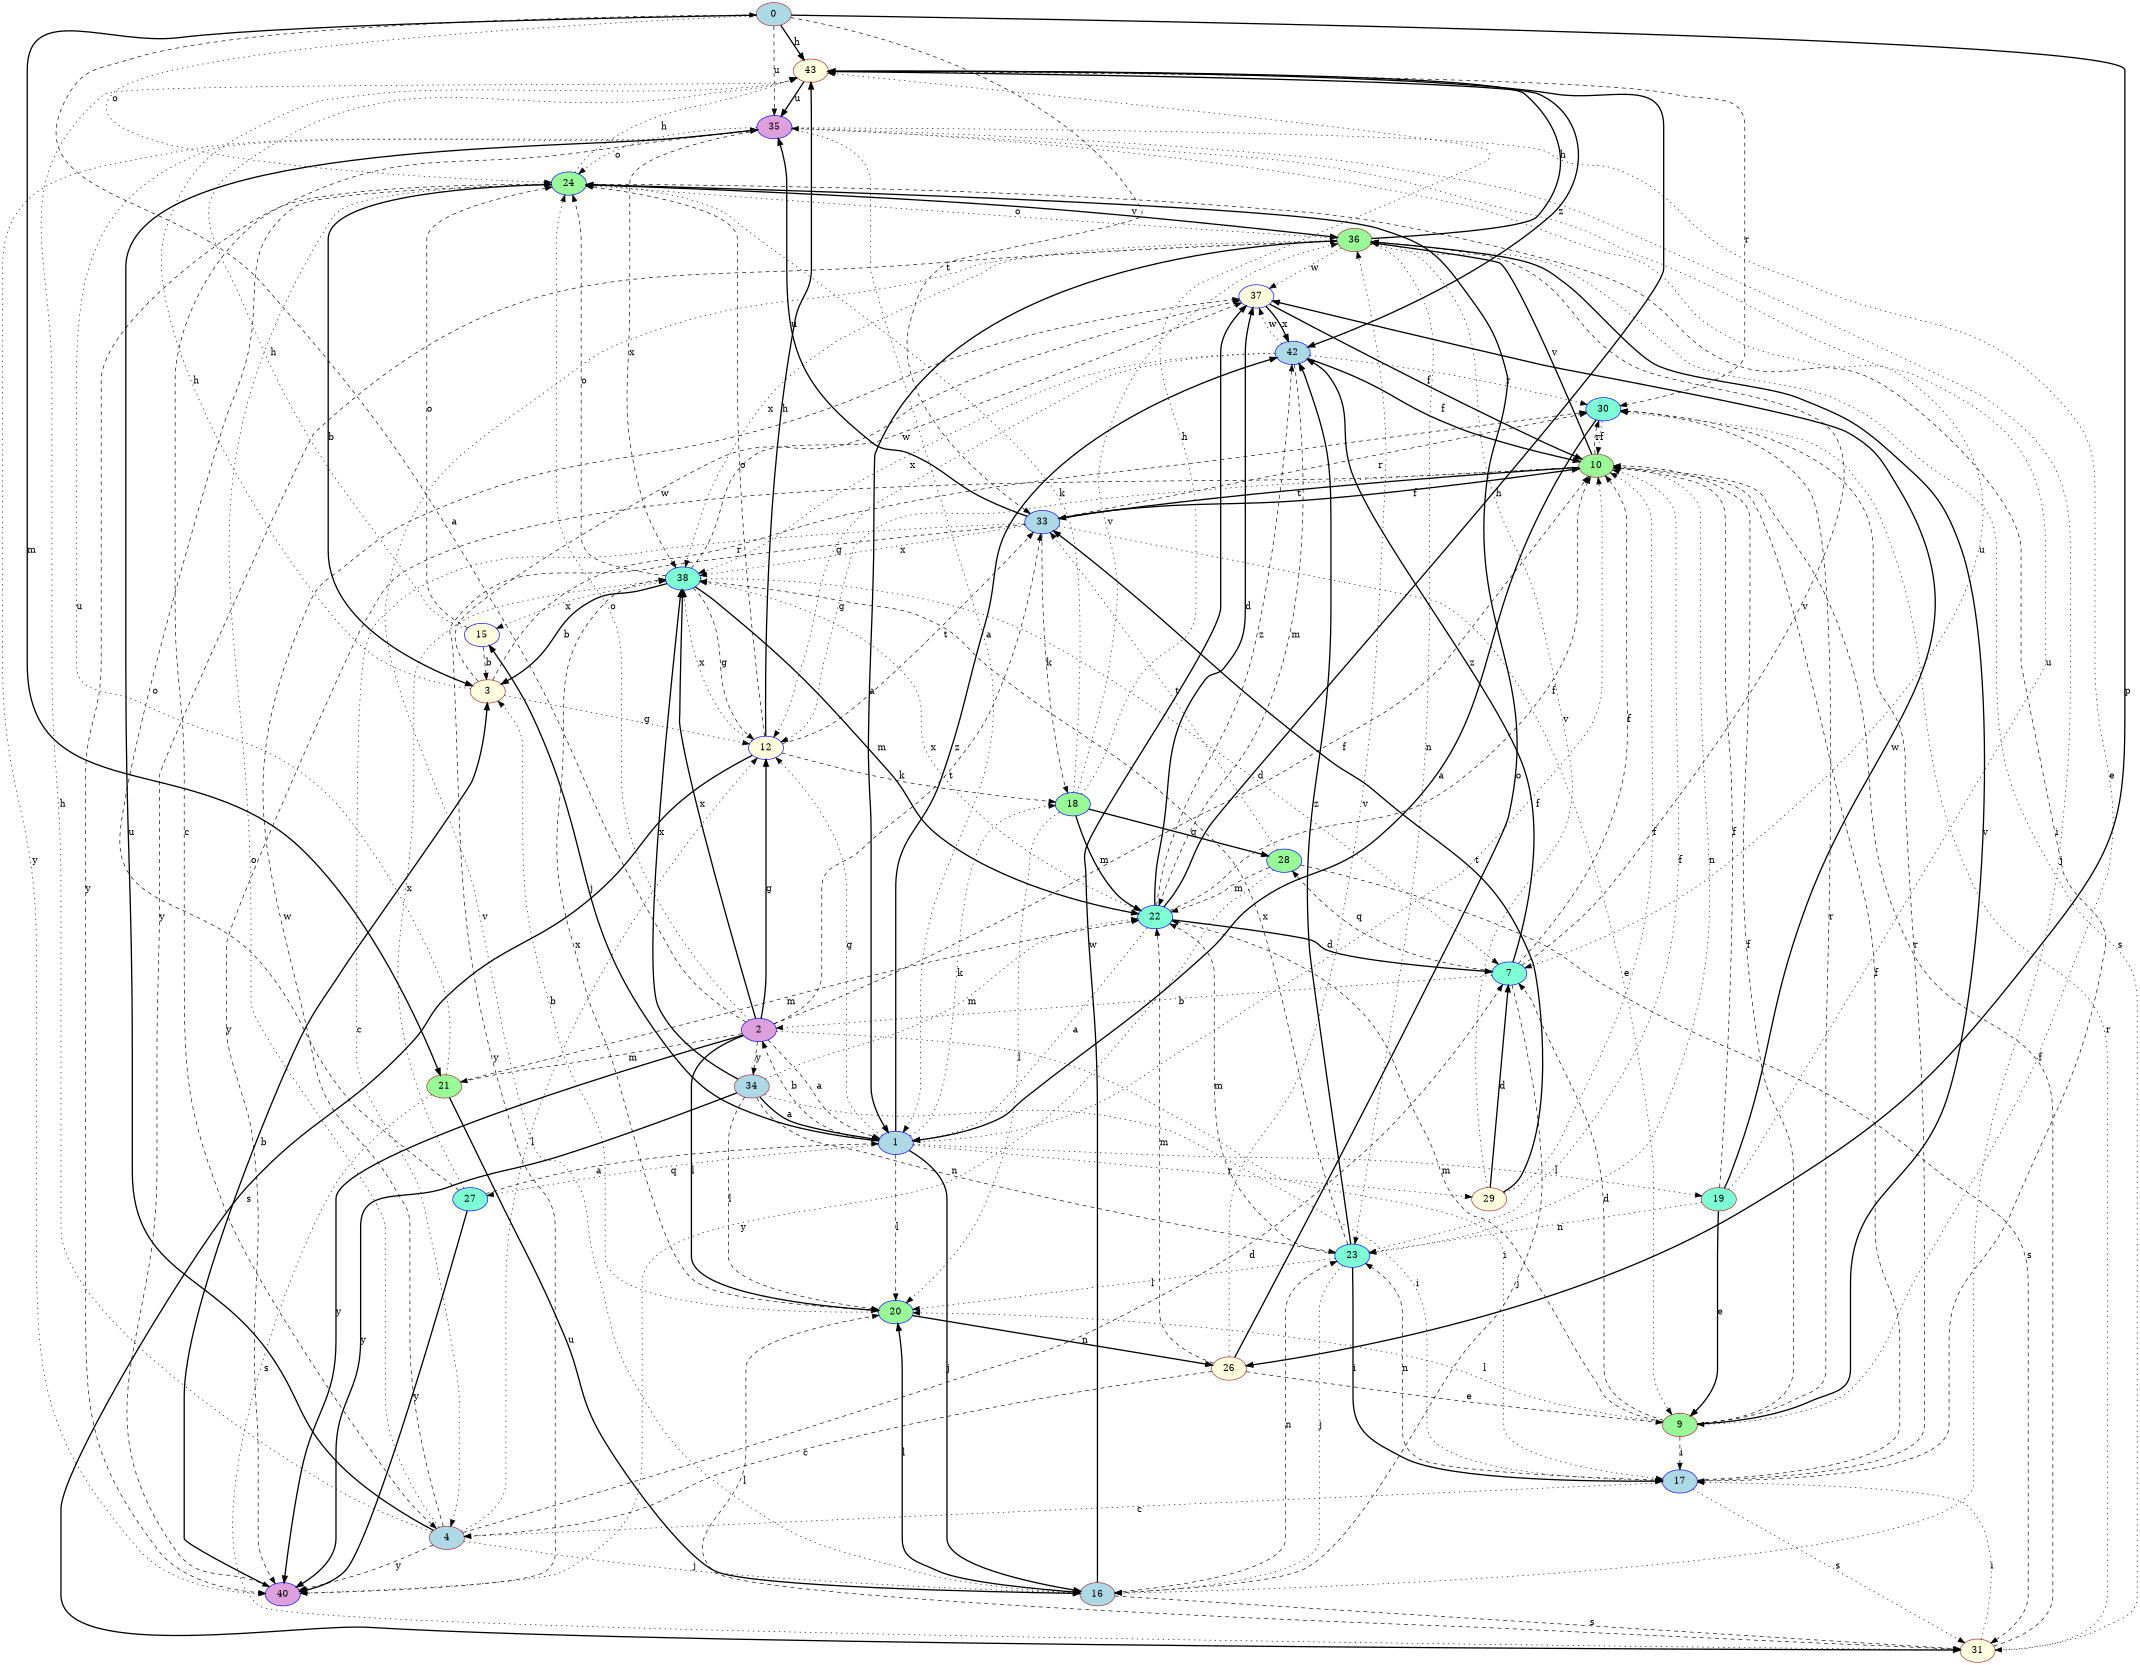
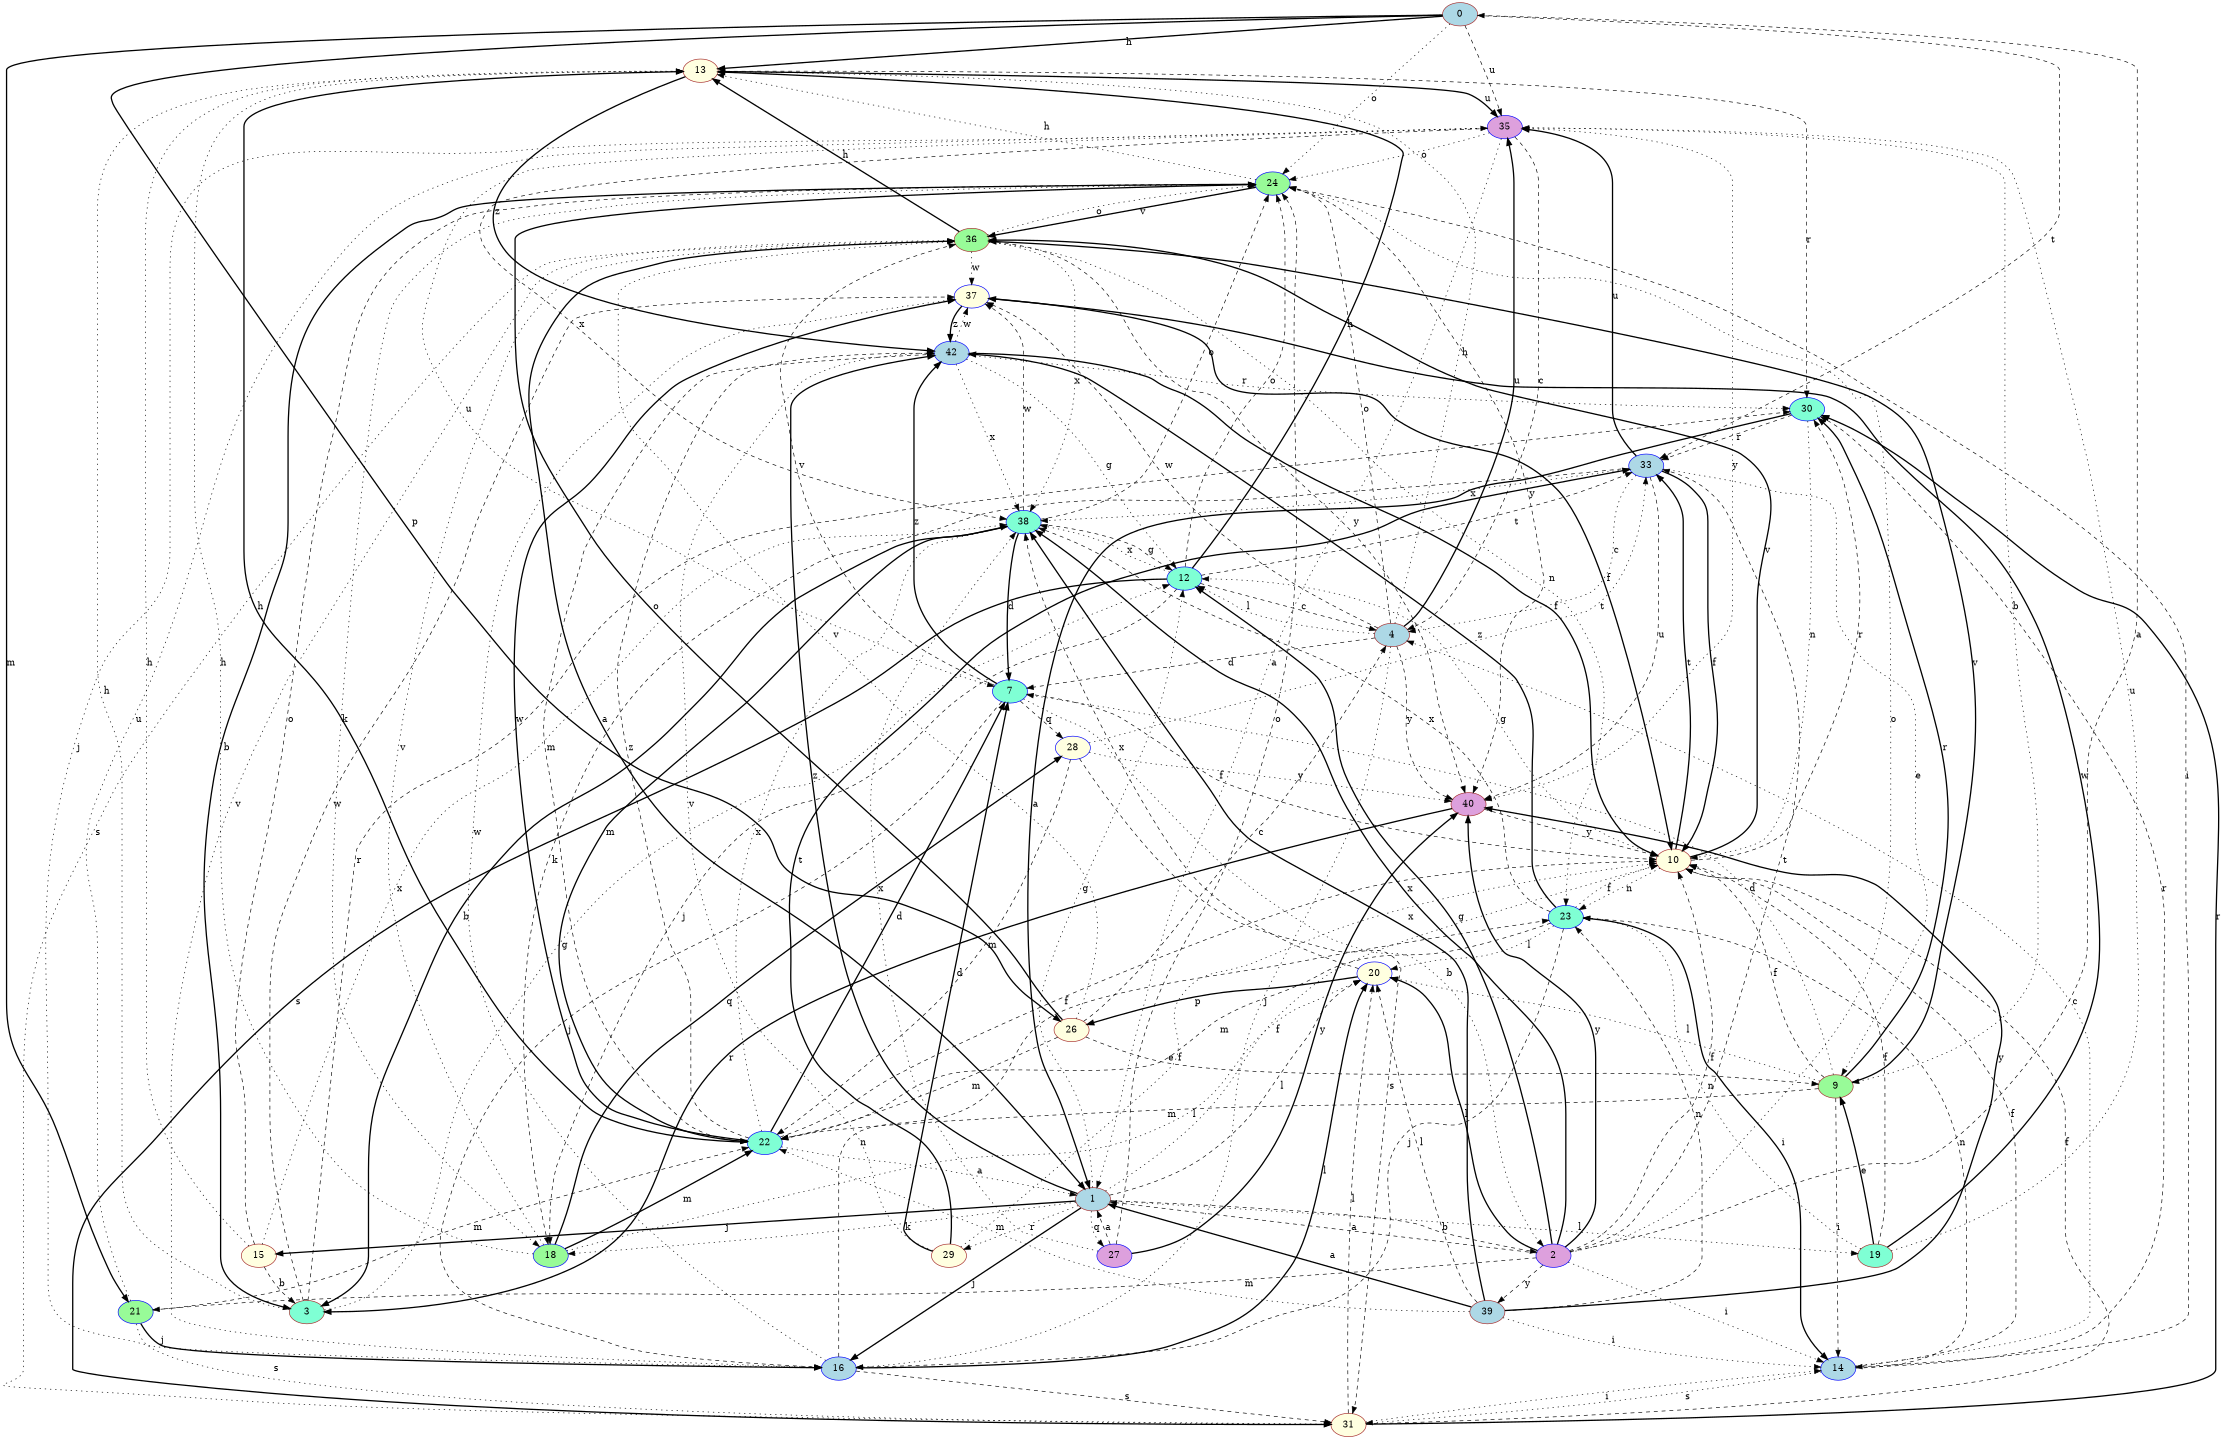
node "43": label "43" -> "13"
edge "37" -> "42": label "x" -> "z"
edge "18" -> "24": reversed
edge "30" -> "10": label "f" -> "n"
edge "33" -> "30": reversed
node "10": fillcolor palegreen -> lightyellow
edge "10" -> "40": reversed
edge "38" -> "15": reversed
edge "12" -> "4": added, label "c"
edge "22" -> "37": label "d" -> "w"
node "15": color blue -> brown
node "3": fillcolor lightyellow -> aquamarine
edge "29" -> "36": now "29" -> "42"
edge "38" -> "7": style dotted -> bold
node "12": fillcolor lightyellow -> aquamarine
edge "12" -> "18": label "k" -> "j"
edge "35" -> "9": label "e" -> "b"
edge "4" -> "24": style dotted -> dashed
node "28": fillcolor palegreen -> lightyellow
edge "9" -> "30": style dashed -> bold
edge "16" -> "37": style bold -> dotted
edge "31" -> "30": style dotted -> bold
edge "33" -> "40": label "y" -> "u"
node "21": color brown -> blue
node "34": label "34" -> "39"
edge "20" -> "3": removed, label "b"
edge "40" -> "3": label "b" -> "r"
node "1": color blue -> brown
node "27": fillcolor aquamarine -> plum
edge "9" -> "7": style dashed -> dotted
node "20": fillcolor palegreen -> lightyellow
edge "21" -> "16": label "u" -> "j"
edge "20" -> "26": label "n" -> "p"
node "17": label "17" -> "14"
edge "23" -> "16": style dotted -> dashed
node "40": color blue -> brown
node "16": color brown -> blue
